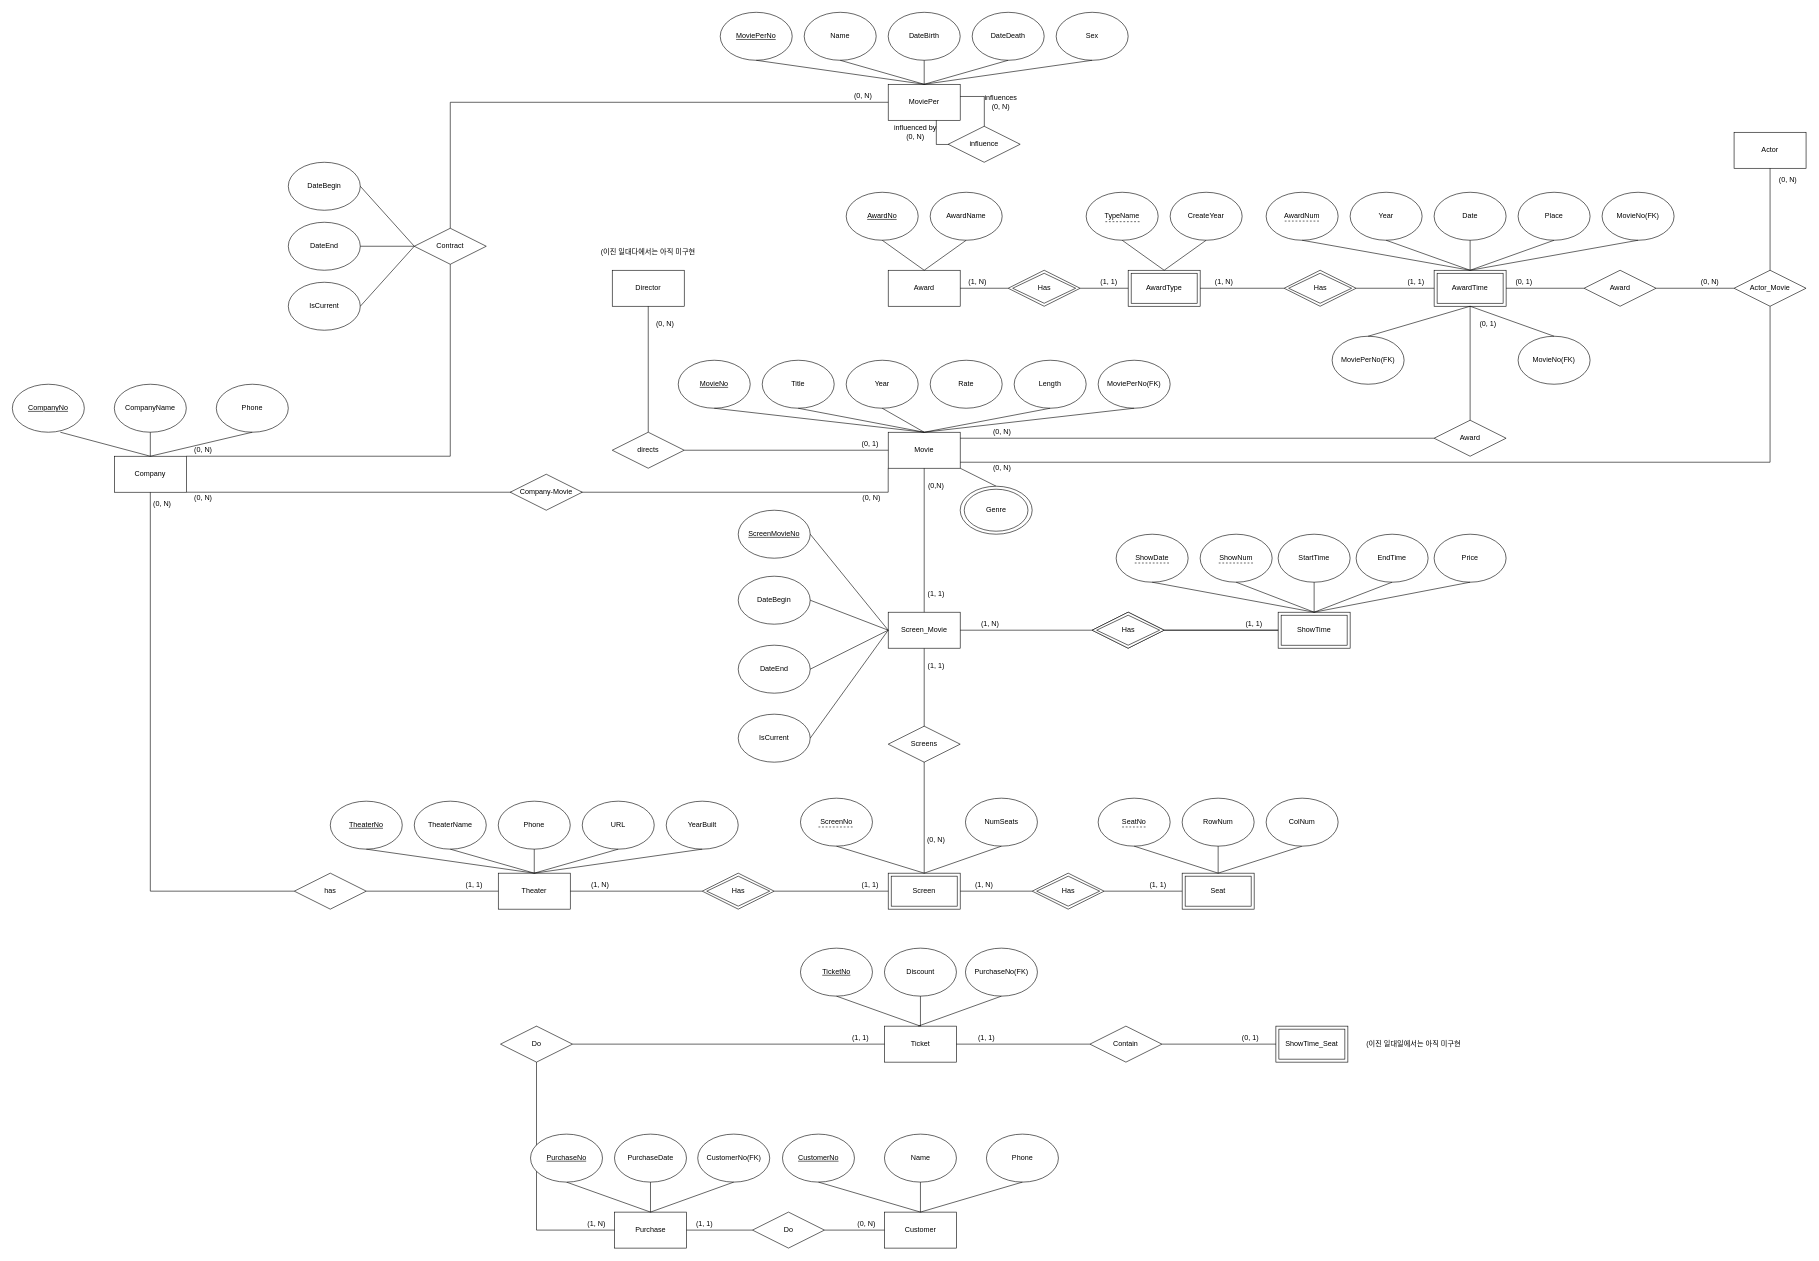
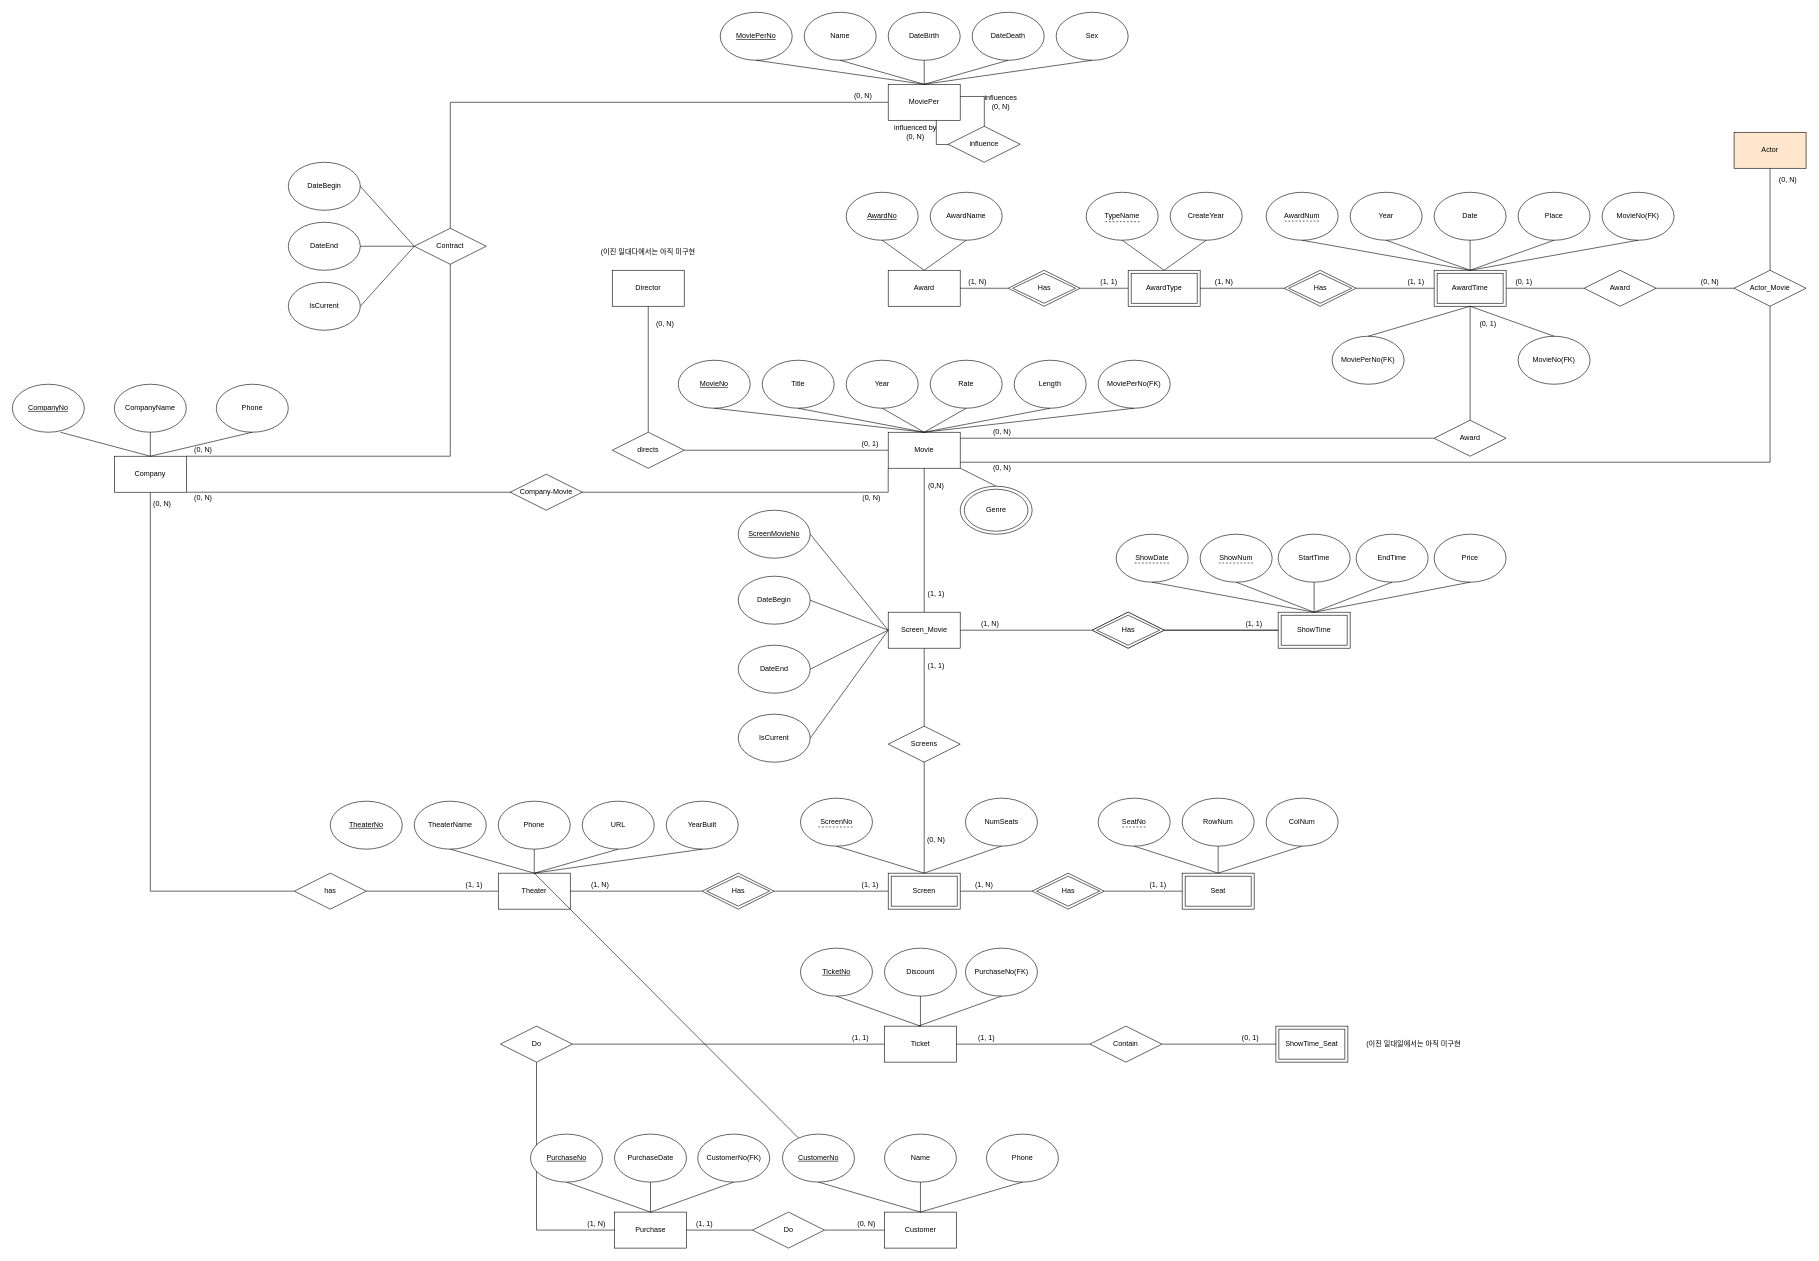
node "Actor": fillcolor #ffffff -> #ffe6cc
edge "Rate" -- "Movie": added
edge "TheaterNo" -- "Theater": now "CustomerNo" -- "Theater"
